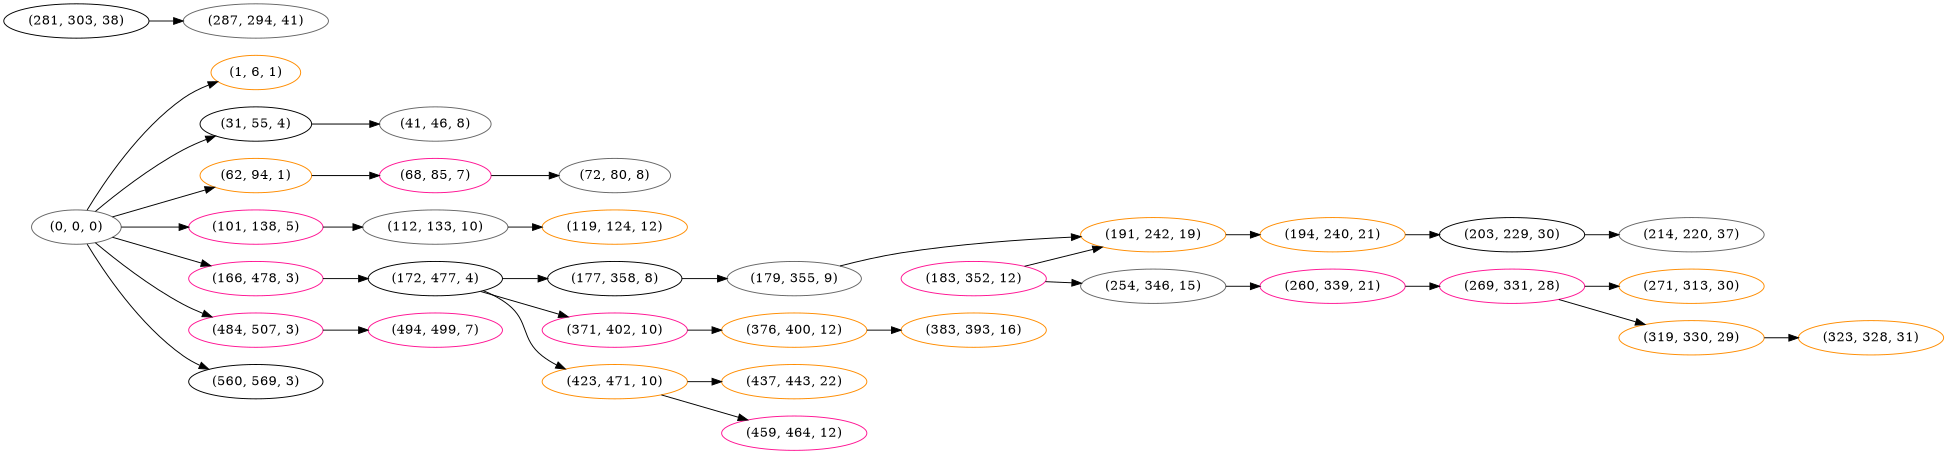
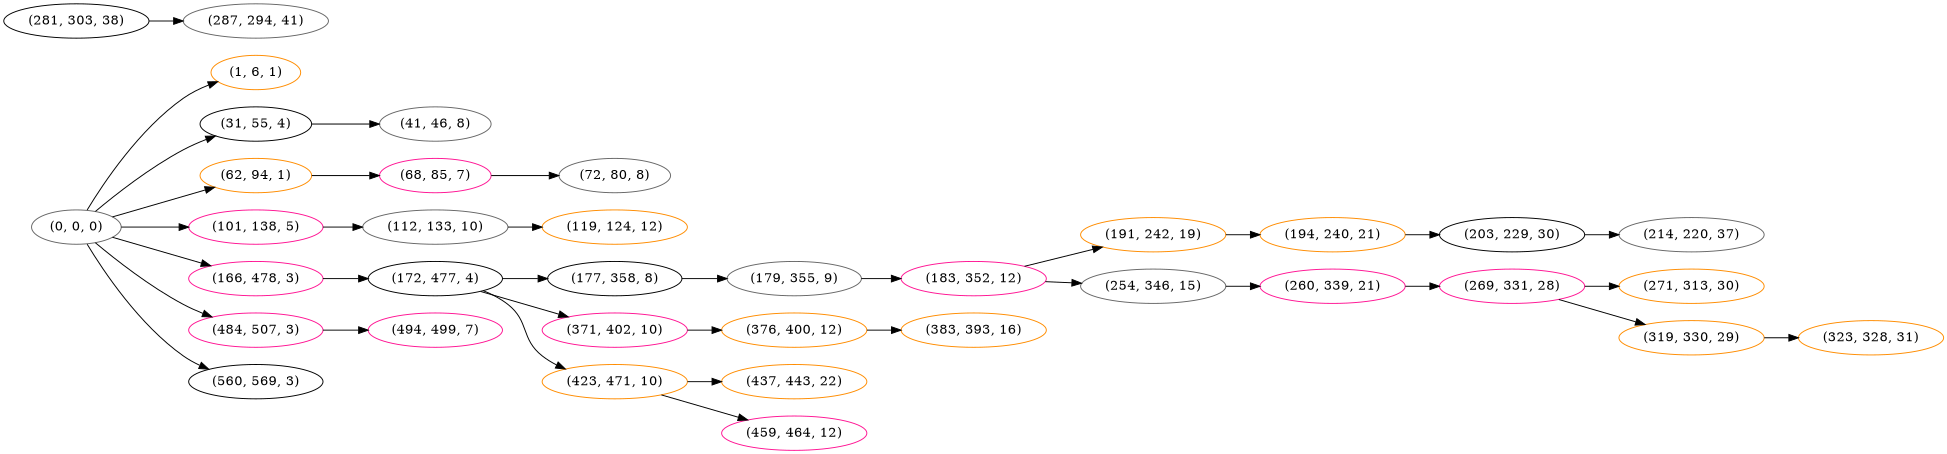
edge "(179, 355, 9)" -> "(191, 242, 19)": now "(179, 355, 9)" -> "(183, 352, 12)"
